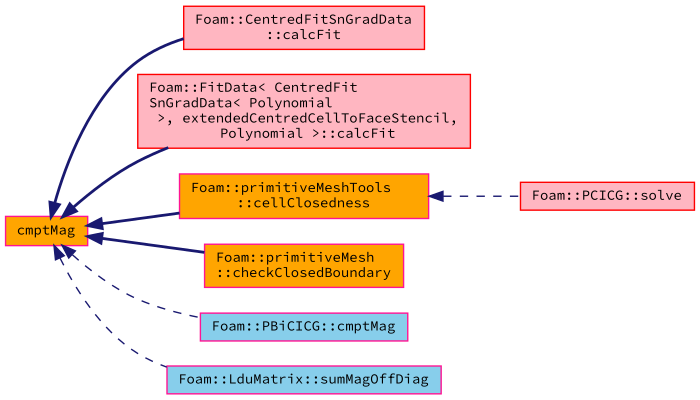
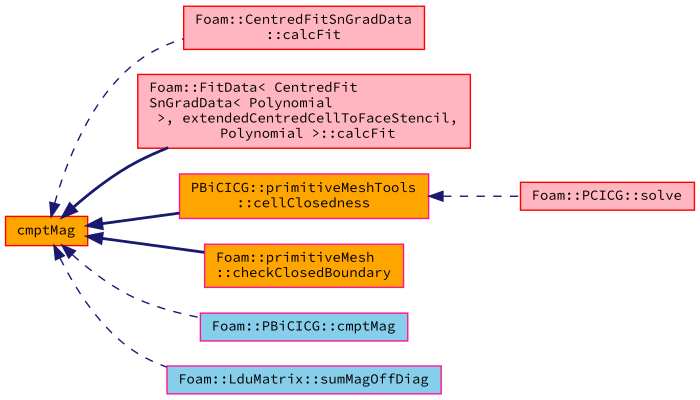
edge "Foam::CentredFitSnGradData ::calcFit" -> "cmptMag": style bold -> dashed
node "Foam::primitiveMeshTools ::cellClosedness": label "Foam::primitiveMeshTools ::cellClosedness" -> "PBiCICG::primitiveMeshTools ::cellClosedness"
node "cmptMag": color deeppink -> red
